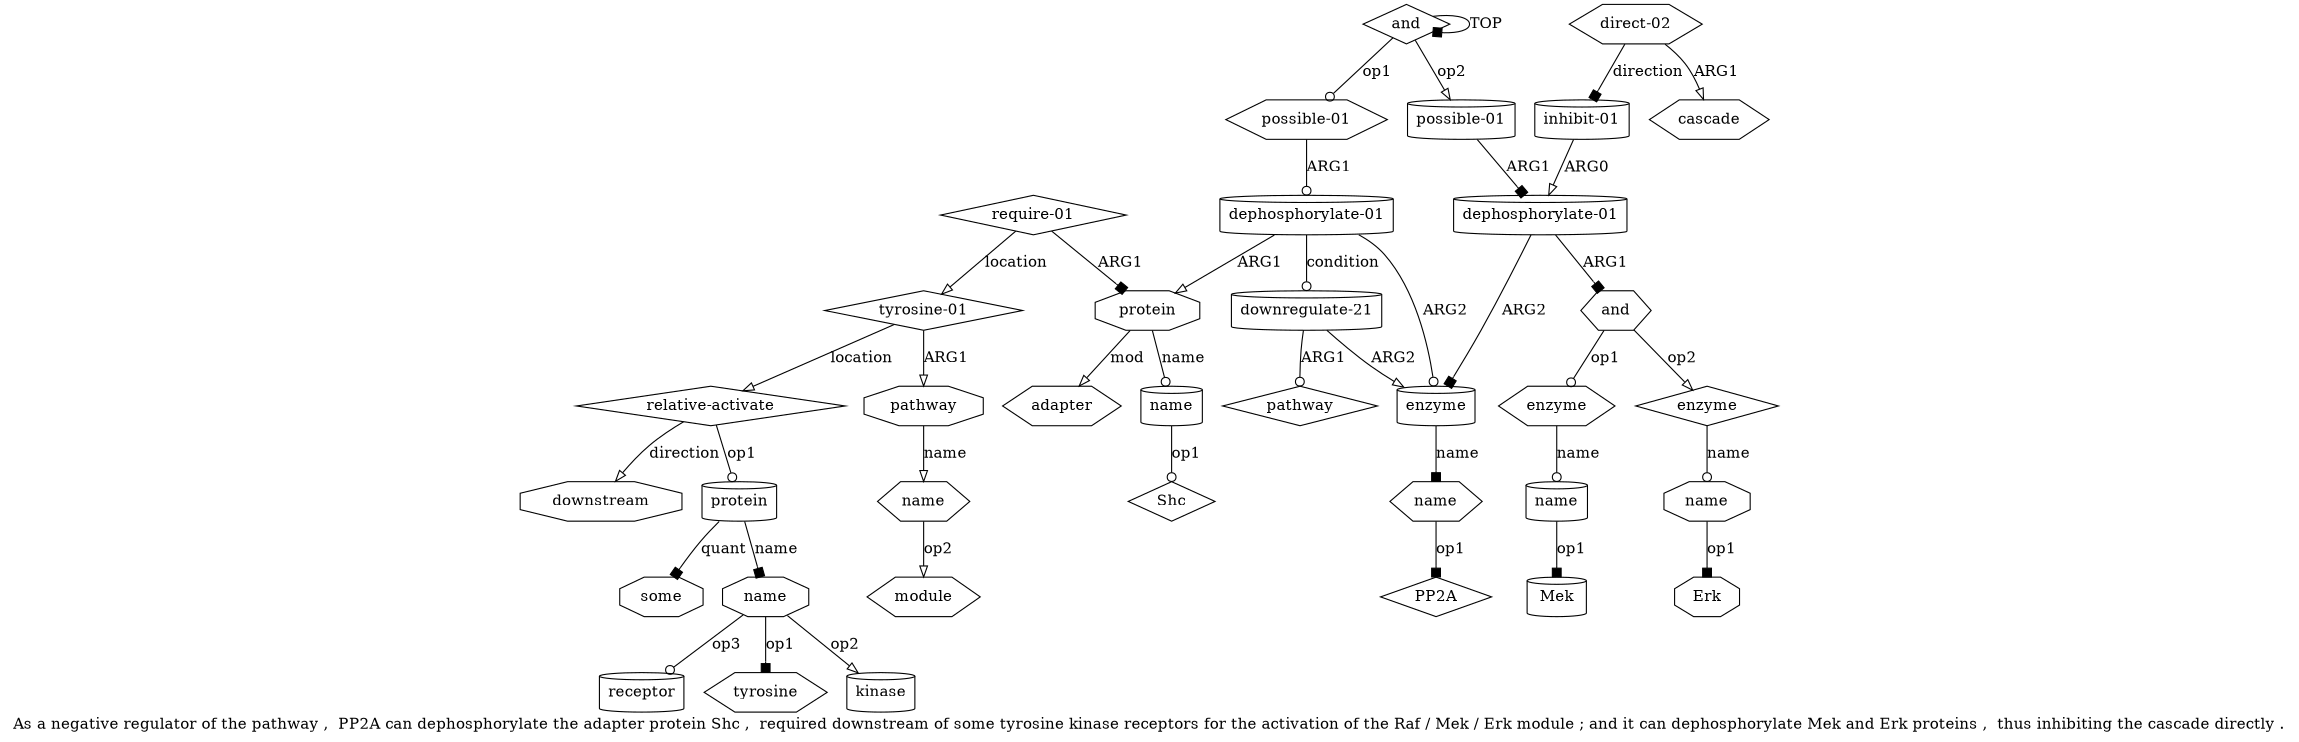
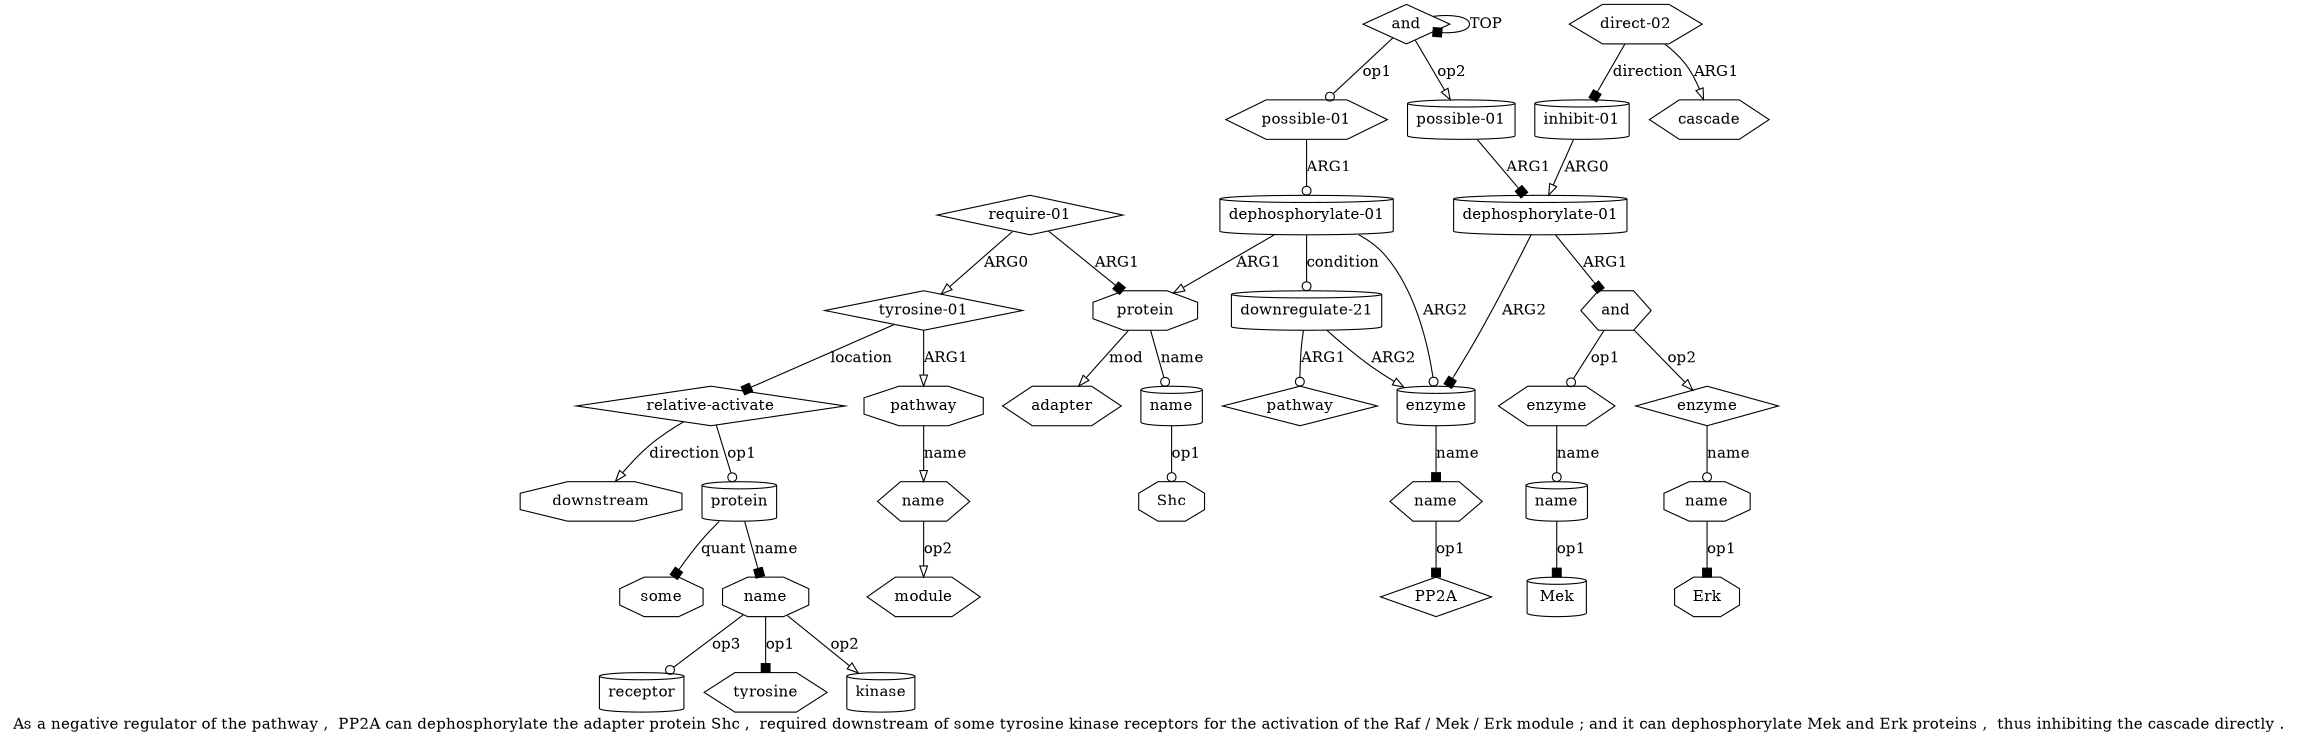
edge "require-01" -> "tyrosine-01": label "location" -> "ARG0"
edge "tyrosine-01" -> "relative-activate": arrowhead onormal -> box
node "Shc": shape diamond -> octagon
